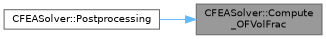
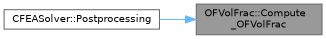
node "CFEASolver::Compute _OFVolFrac": label "CFEASolver::Compute _OFVolFrac" -> "OFVolFrac::Compute _OFVolFrac"
